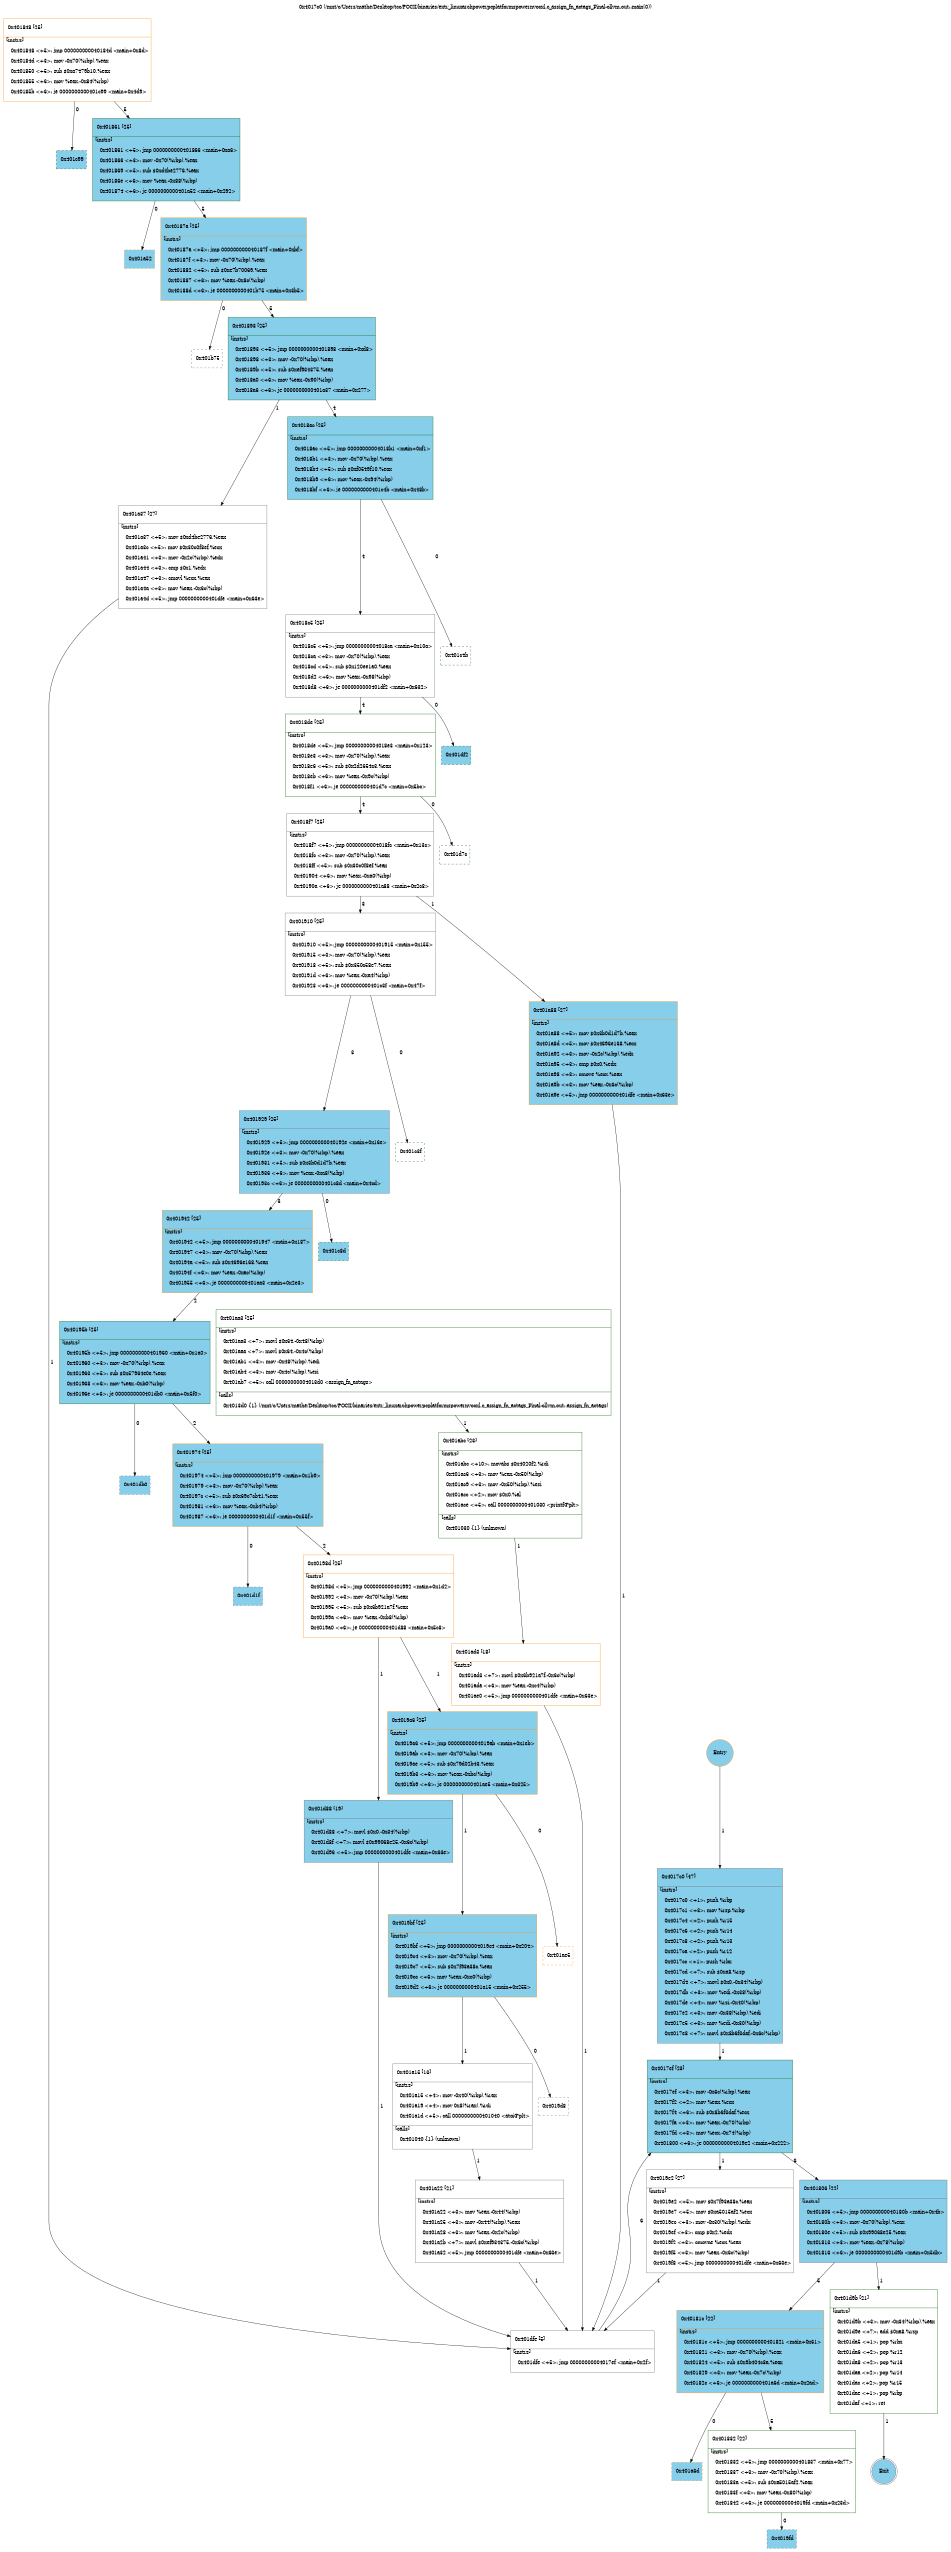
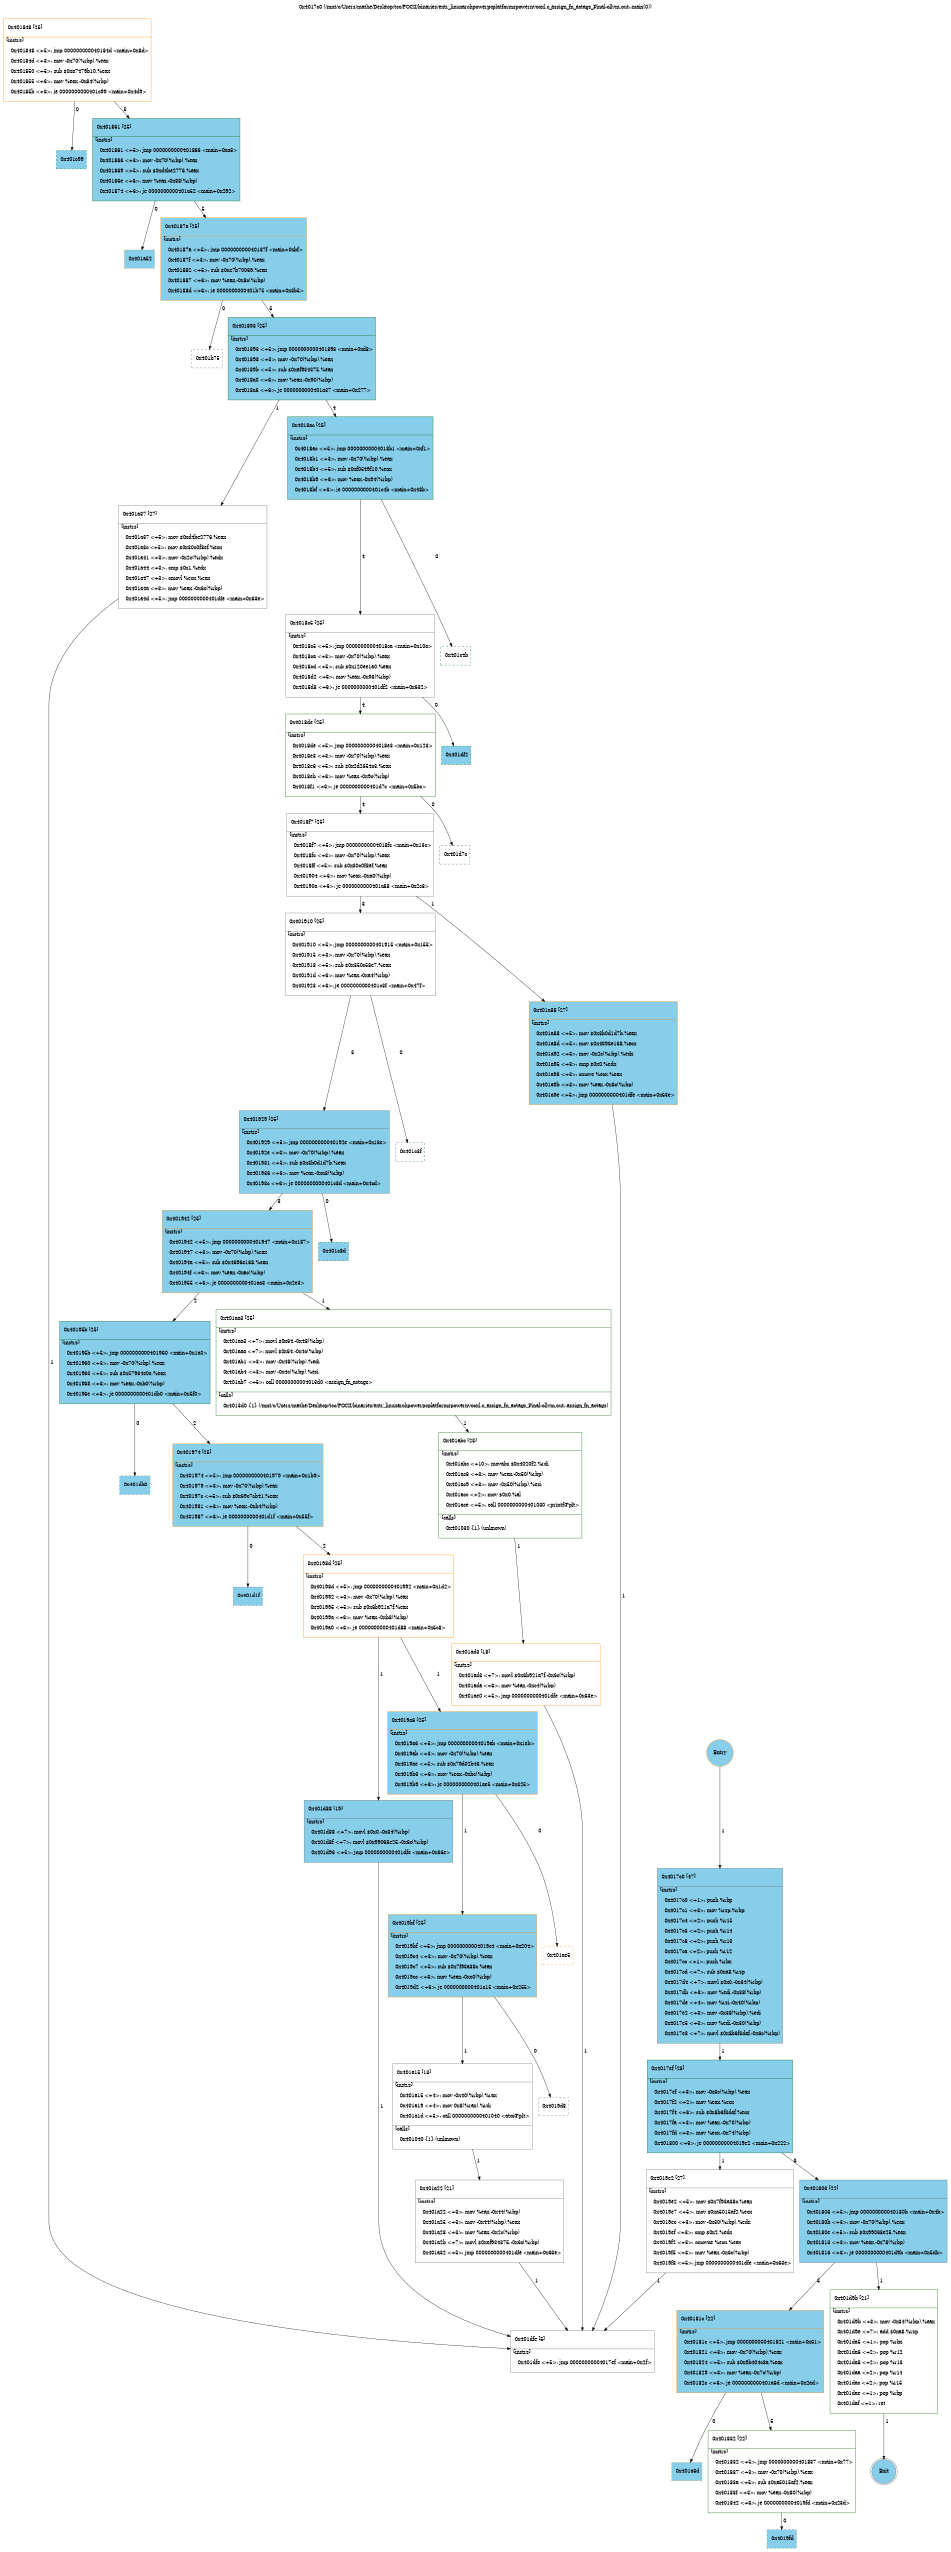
edge "0x401942 [25]" -> "0x401aa3 [25]": added, label "1"
edge "0x401dfe [5]" -> "0x4017ef [23]": removed, label "6"
